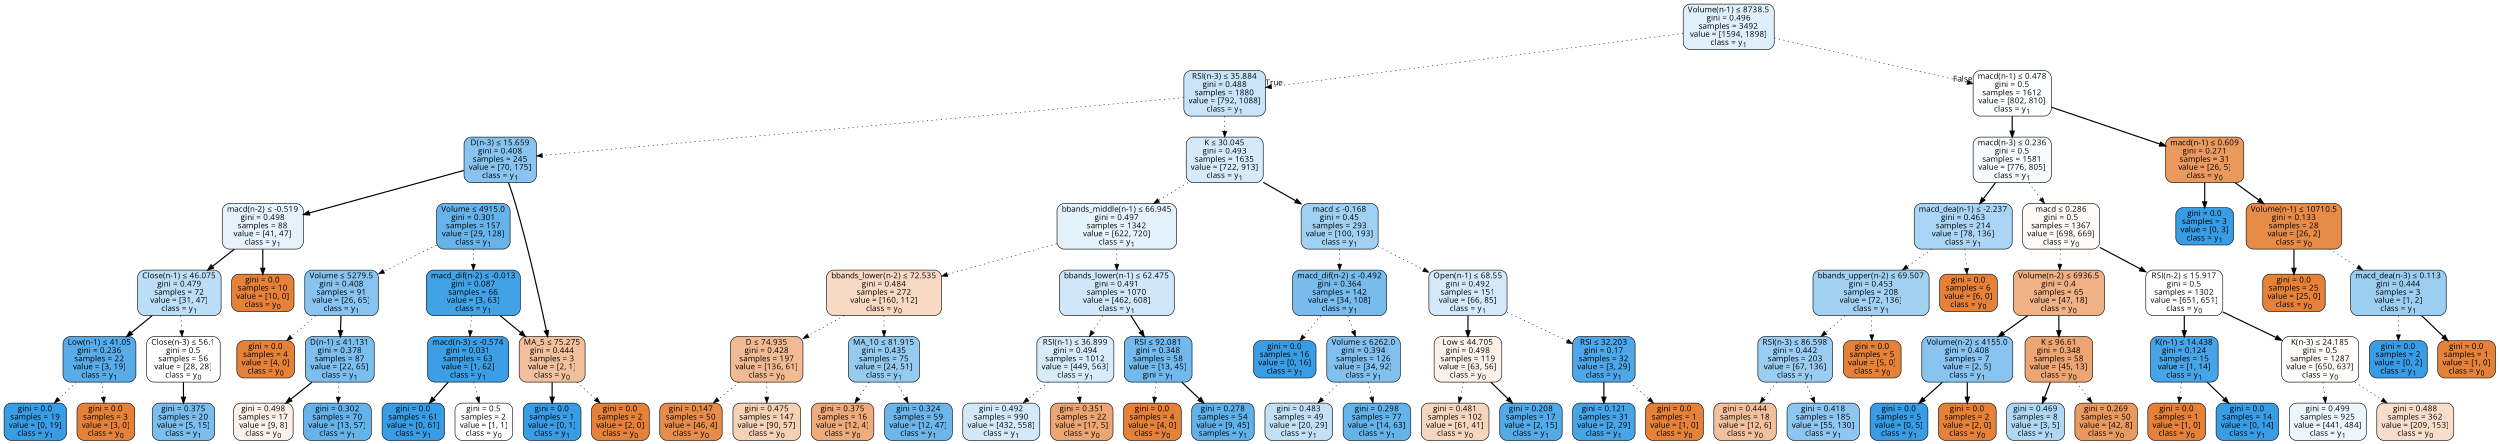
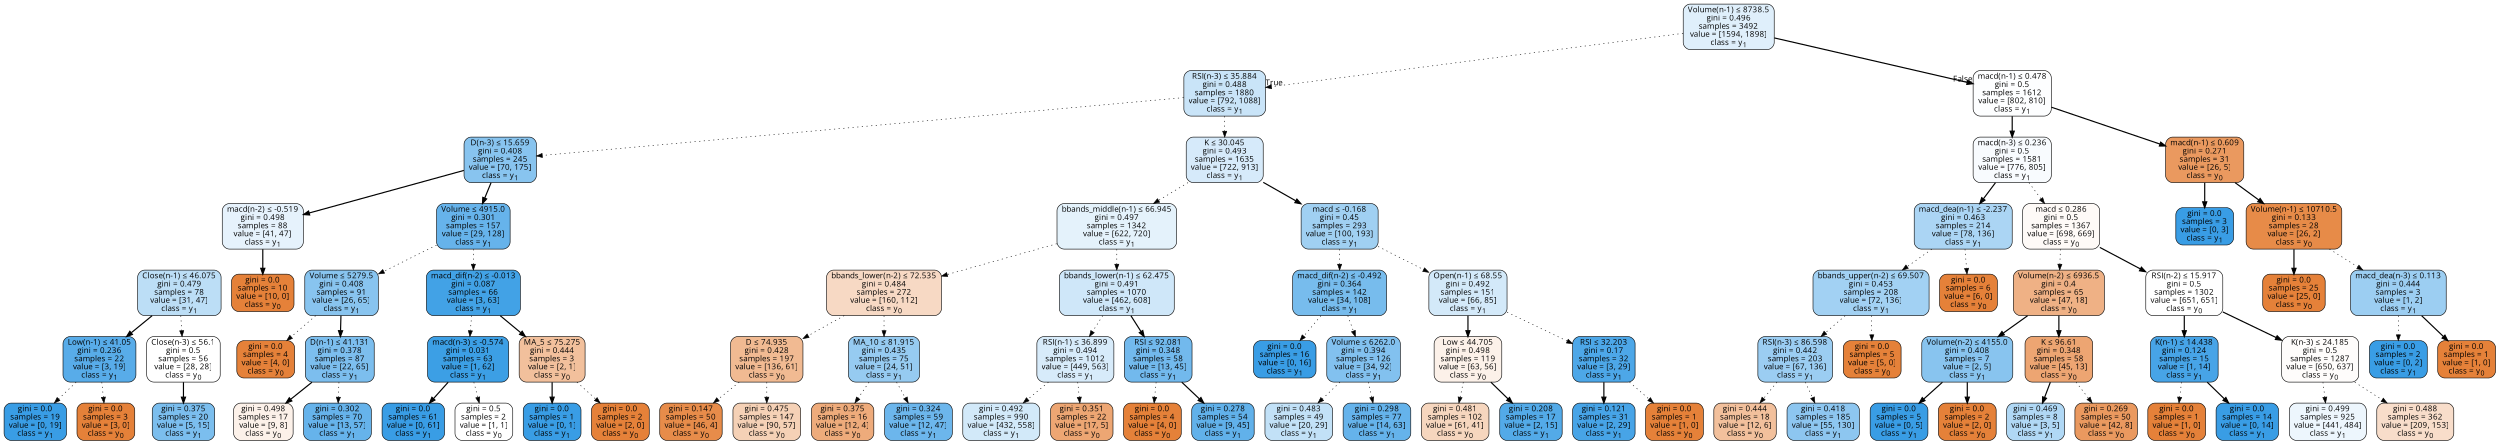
edge "Volume(n-1) ≤ 8738.5" -> "macd(n-1) ≤ 0.478": style dotted -> bold
edge "D(n-3) ≤ 15.659" -> "MA_5 ≤ 75.275": now "D(n-3) ≤ 15.659" -> "Volume ≤ 4915.0"
edge "macd(n-2) ≤ -0.519" -> "Close(n-1) ≤ 46.075": removed
node "Close(n-1) ≤ 46.075": text "samples = 72" -> "samples = 78"
node "RSI ≤ 92.081": text "gini = y" -> "class = y"
node "gini = 0.278": text "samples = y" -> "class = y"
